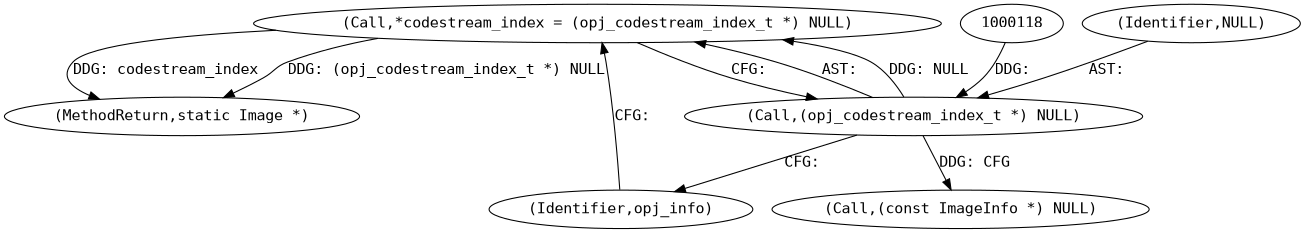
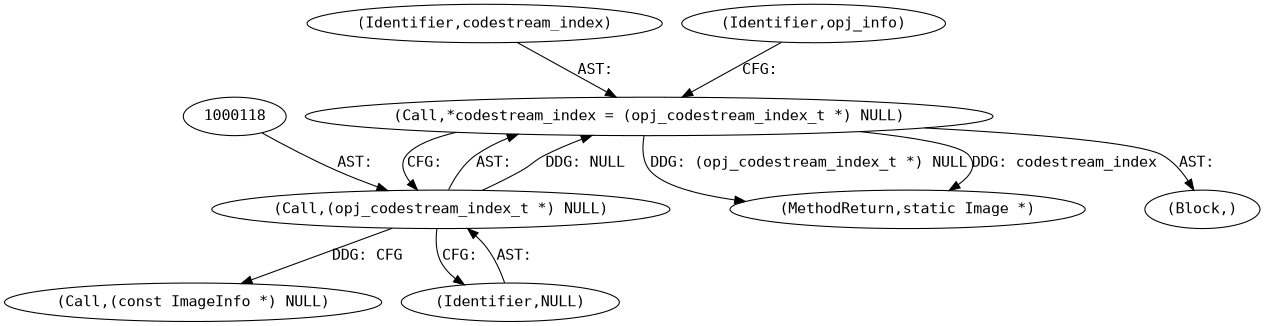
node "(Identifier,codestream_index)": added
edge "1000118" -> "(Call,(opj_codestream_index_t *) NULL)": label "DDG: " -> "AST: "
edge "(Call,(opj_codestream_index_t *) NULL)" -> "(Identifier,opj_info)": now "(Call,(opj_codestream_index_t *) NULL)" -> "(Identifier,NULL)"
node "(Block,)": added
